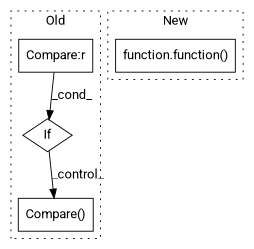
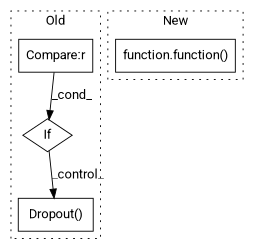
node "Compare()": label "Compare()" -> "Dropout()"
